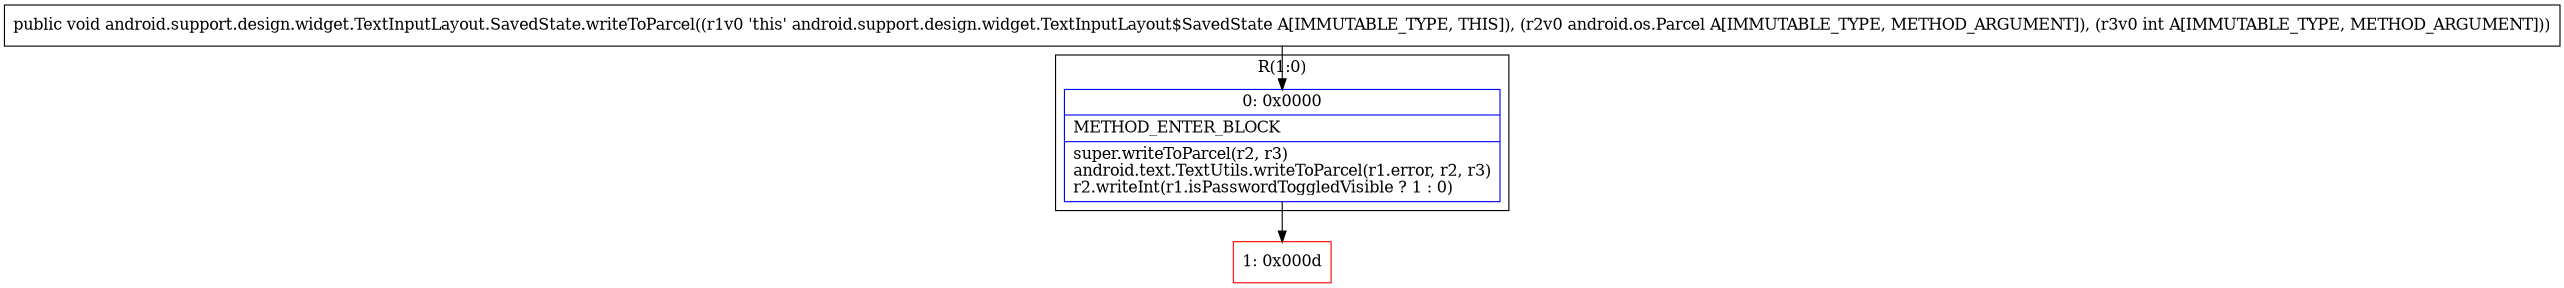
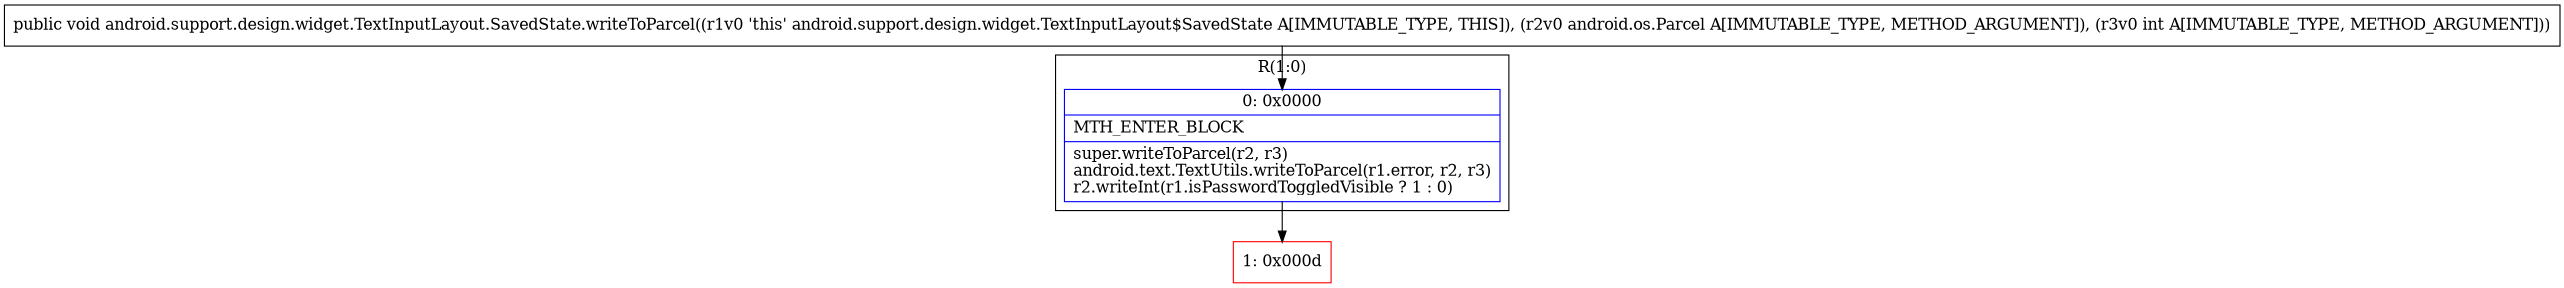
node "0: 0x0000": text "METHOD_ENTER_BLOCK" -> "MTH_ENTER_BLOCK"
